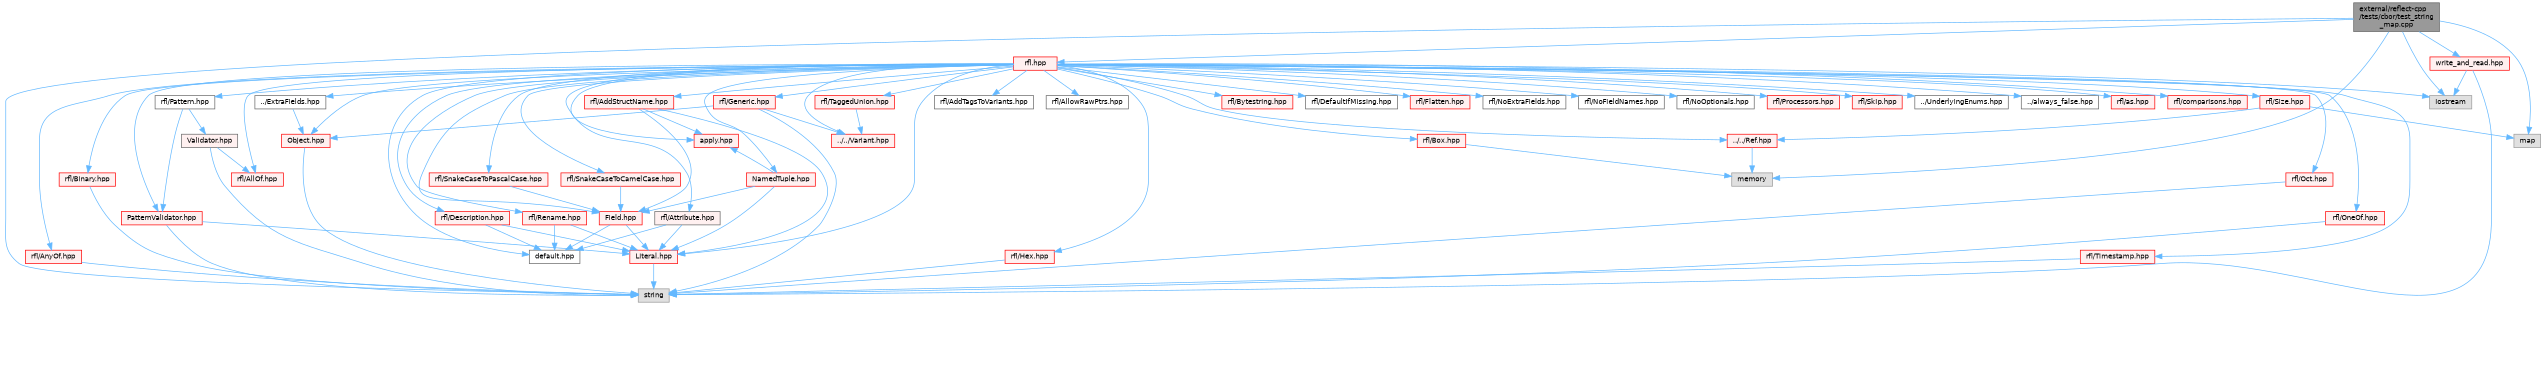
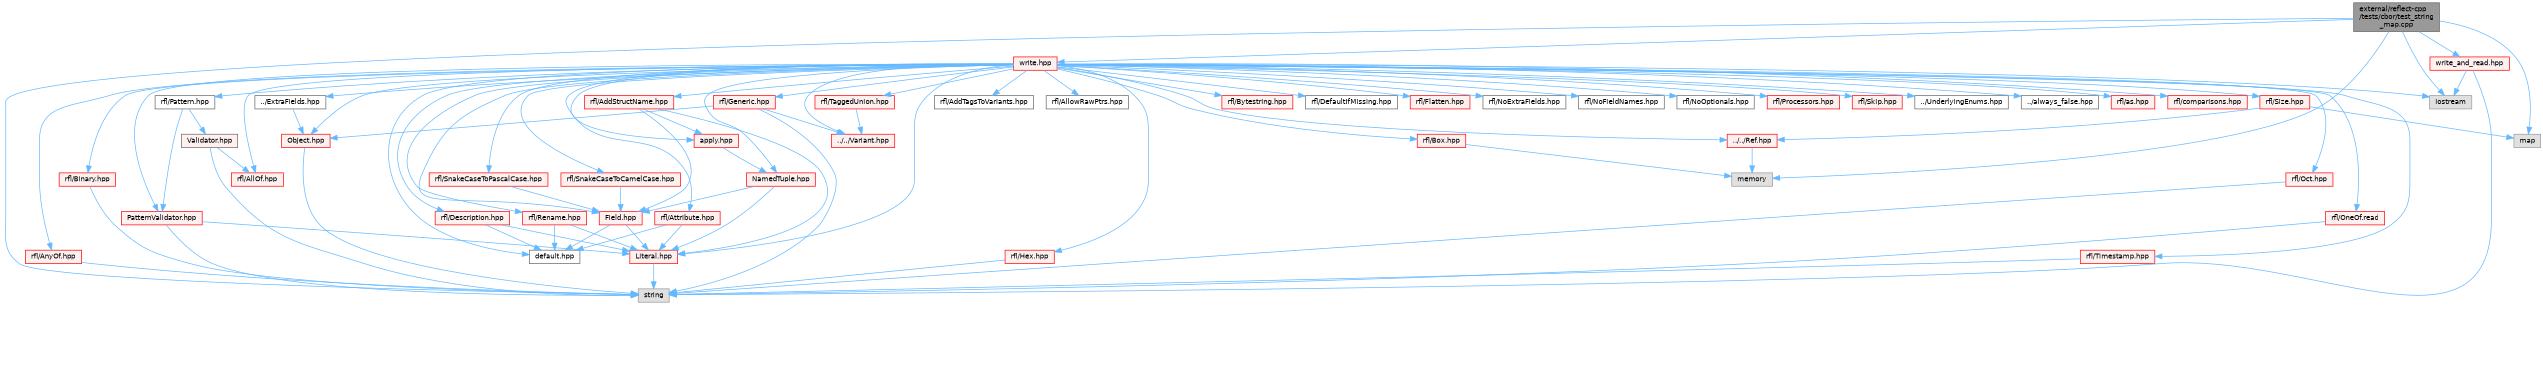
node "rfl.hpp": label "rfl.hpp" -> "write.hpp"
edge "NamedTuple.hpp" -> "apply.hpp": reversed
node "rfl/Attribute.hpp": color grey40 -> red
node "rfl/OneOf.hpp": label "rfl/OneOf.hpp" -> "rfl/OneOf.read"
